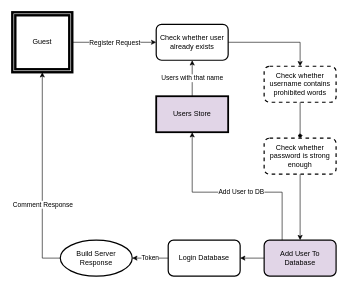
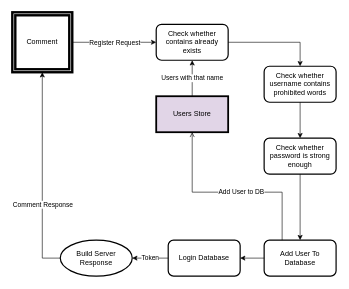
node "Guest": label "Guest" -> "Comment"
node "Check whether user already exists": label "Check whether user already exists" -> "Check whether contains already exists"
node "Check whether username contains prohibited words": style dashed -> solid
edge "Check whether username contains prohibited words" -> "Check whether password is strong enough": arrowhead diamond -> classic
edge "Add User To Database" -> "Users Store": arrowhead classic -> open
node "Check whether password is strong enough": style dashed -> solid
node "Add User To Database": fillcolor #e1d5e7 -> #ffffff
